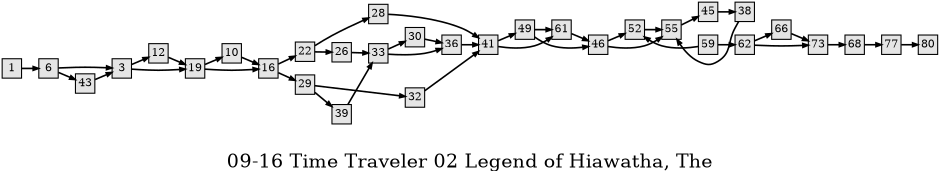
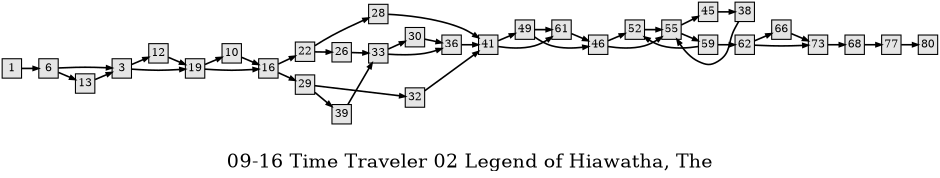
edge "55" -> "59": added
node "43": label "43" -> "13"
